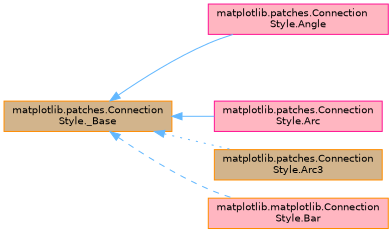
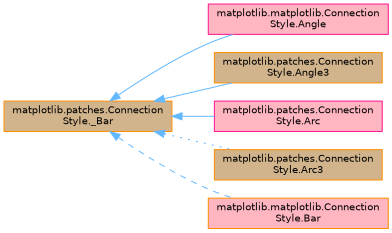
node "matplotlib.patches.Connection Style.Angle": label "matplotlib.patches.Connection Style.Angle" -> "matplotlib.matplotlib.Connection Style.Angle"
node "matplotlib.patches.Connection Style.Angle3": added
node "matplotlib.patches.Connection Style._Base": label "matplotlib.patches.Connection Style._Base" -> "matplotlib.patches.Connection Style._Bar"
